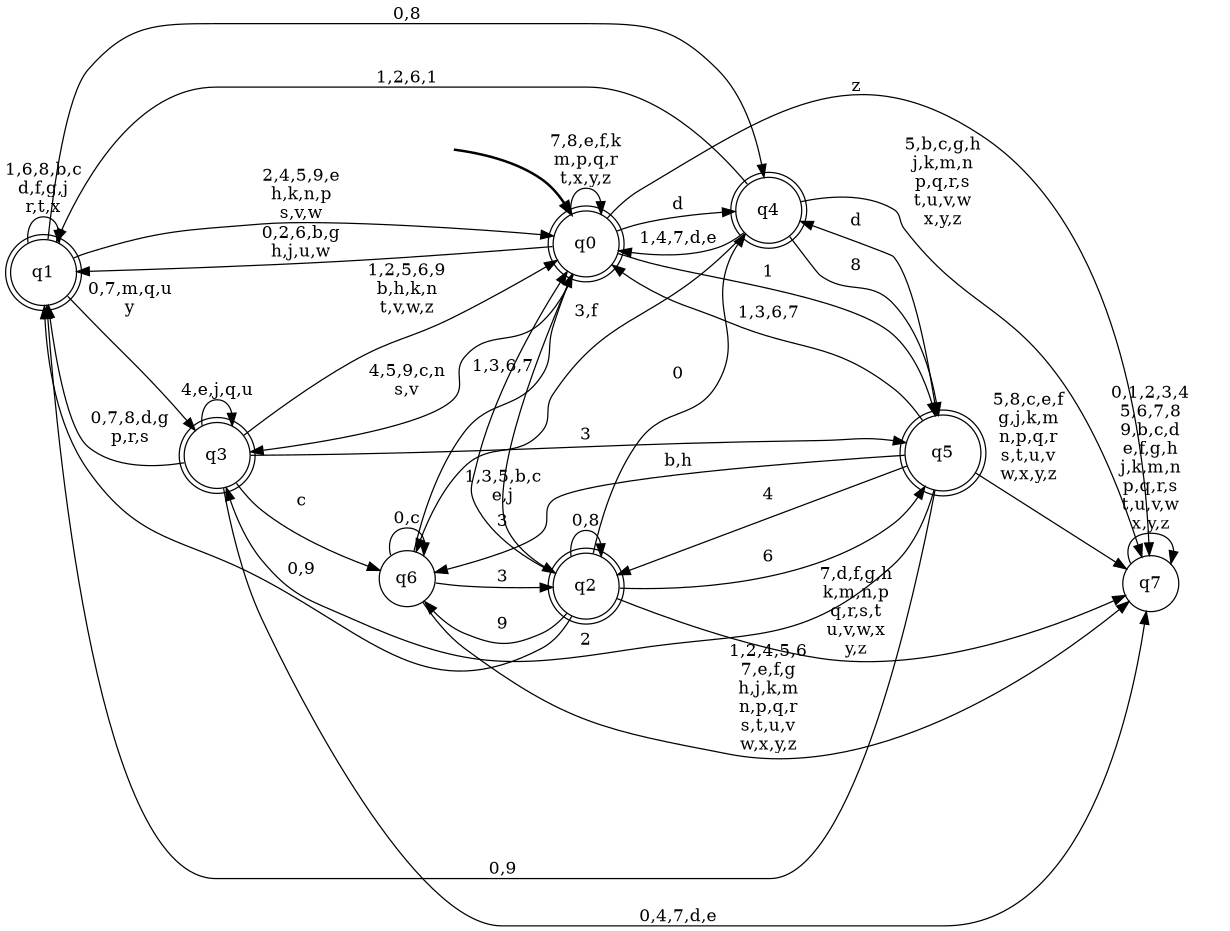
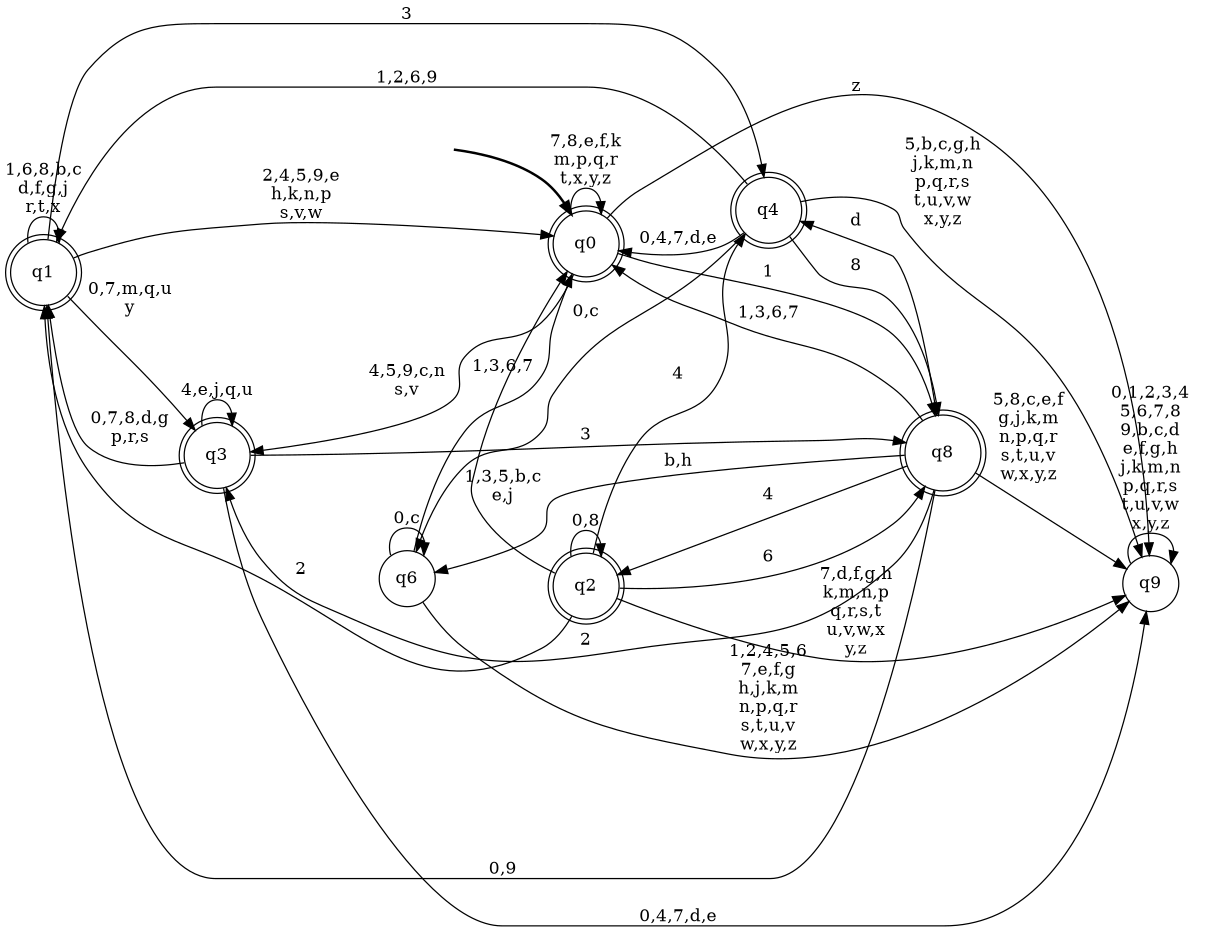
edge "q1" -> "q4": label "0,8" -> "3"
edge "q4" -> "q1": label "1,2,6,1" -> "1,2,6,9"
edge "q0" -> "q4": removed, label "d"
edge "q4" -> "q0": label "1,4,7,d,e" -> "0,4,7,d,e"
edge "q0" -> "q1": removed, label "0,2,6,b,g h,j,u,w"
edge "q4" -> "q6": label "3,f" -> "0,c"
edge "q3" -> "q0": removed, label "1,2,5,6,9 b,h,k,n t,v,w,z"
edge "q2" -> "q4": label "0" -> "4"
edge "q0" -> "q2": removed, label "3"
node "q5": label "q5" -> "q8"
edge "q3" -> "q6": removed, label "c"
edge "q2" -> "q1": label "0,9" -> "2"
node "q7": label "q7" -> "q9"
edge "q6" -> "q2": removed, label "3"
edge "q2" -> "q6": removed, label "9"
